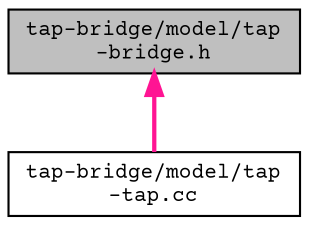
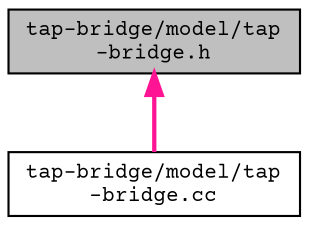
node "tap-bridge/model/tap -tap.cc": label "tap-bridge/model/tap -tap.cc" -> "tap-bridge/model/tap -bridge.cc"
